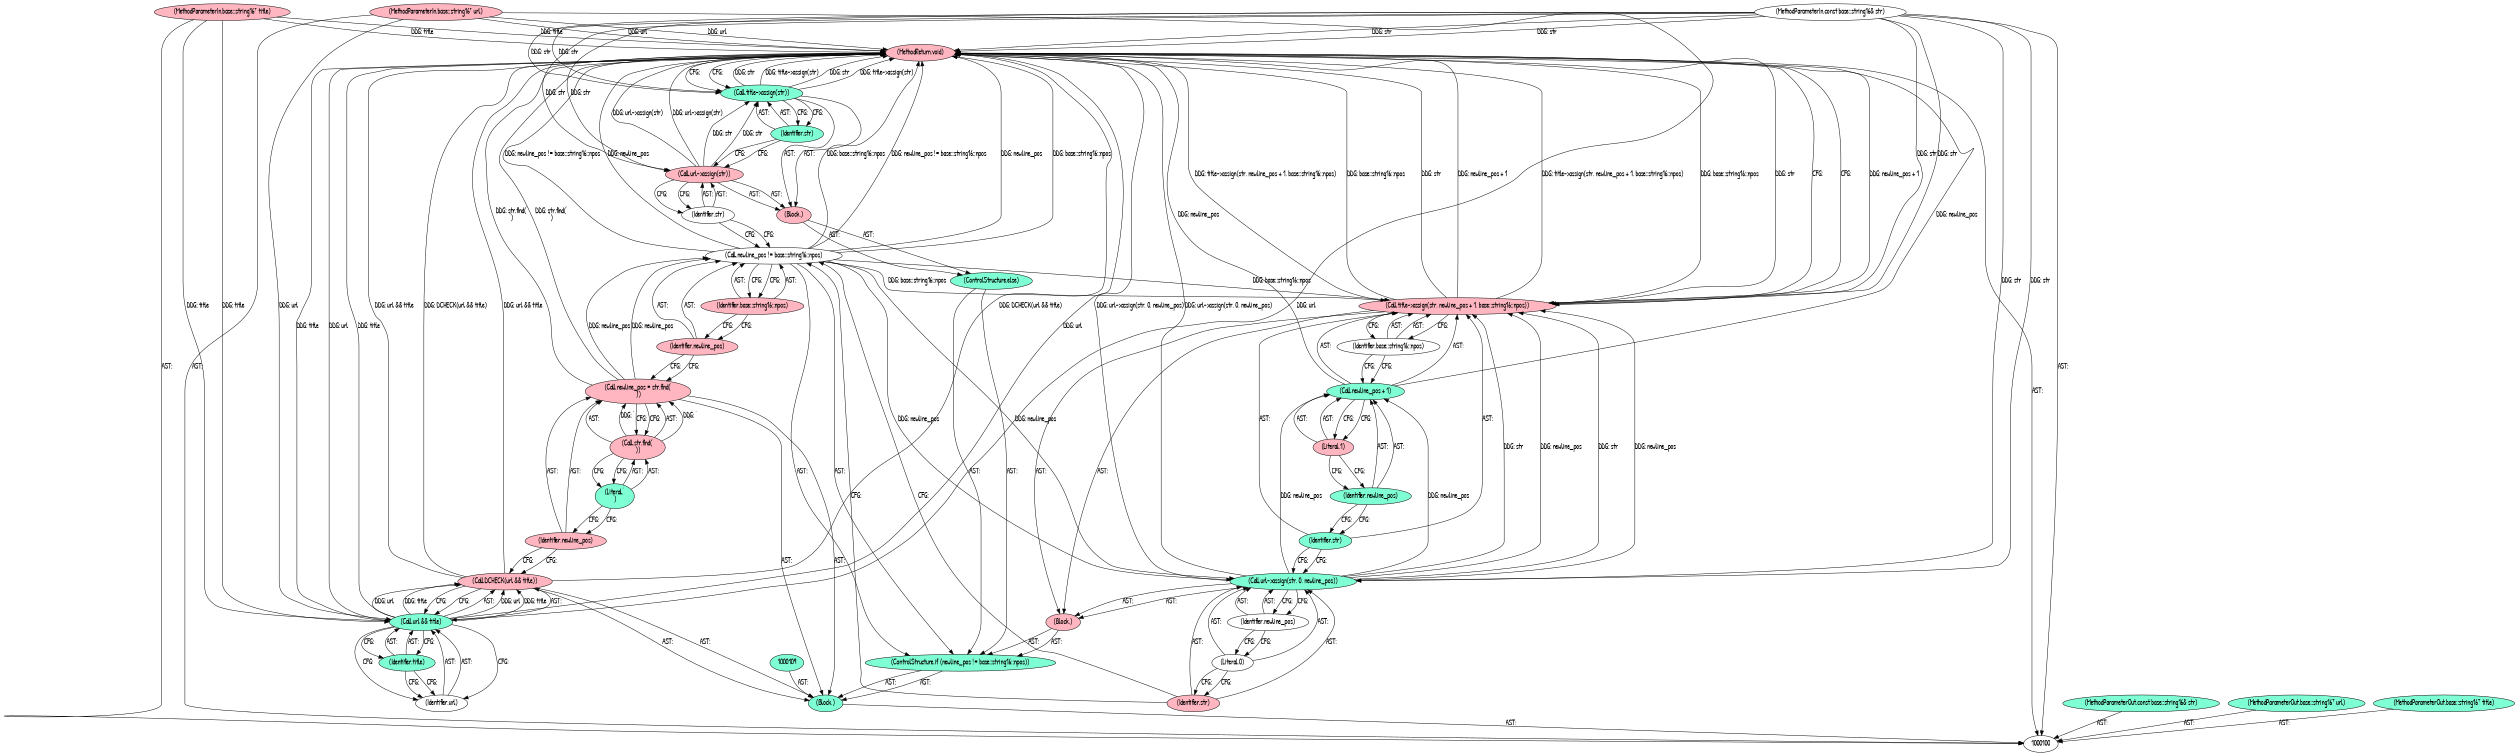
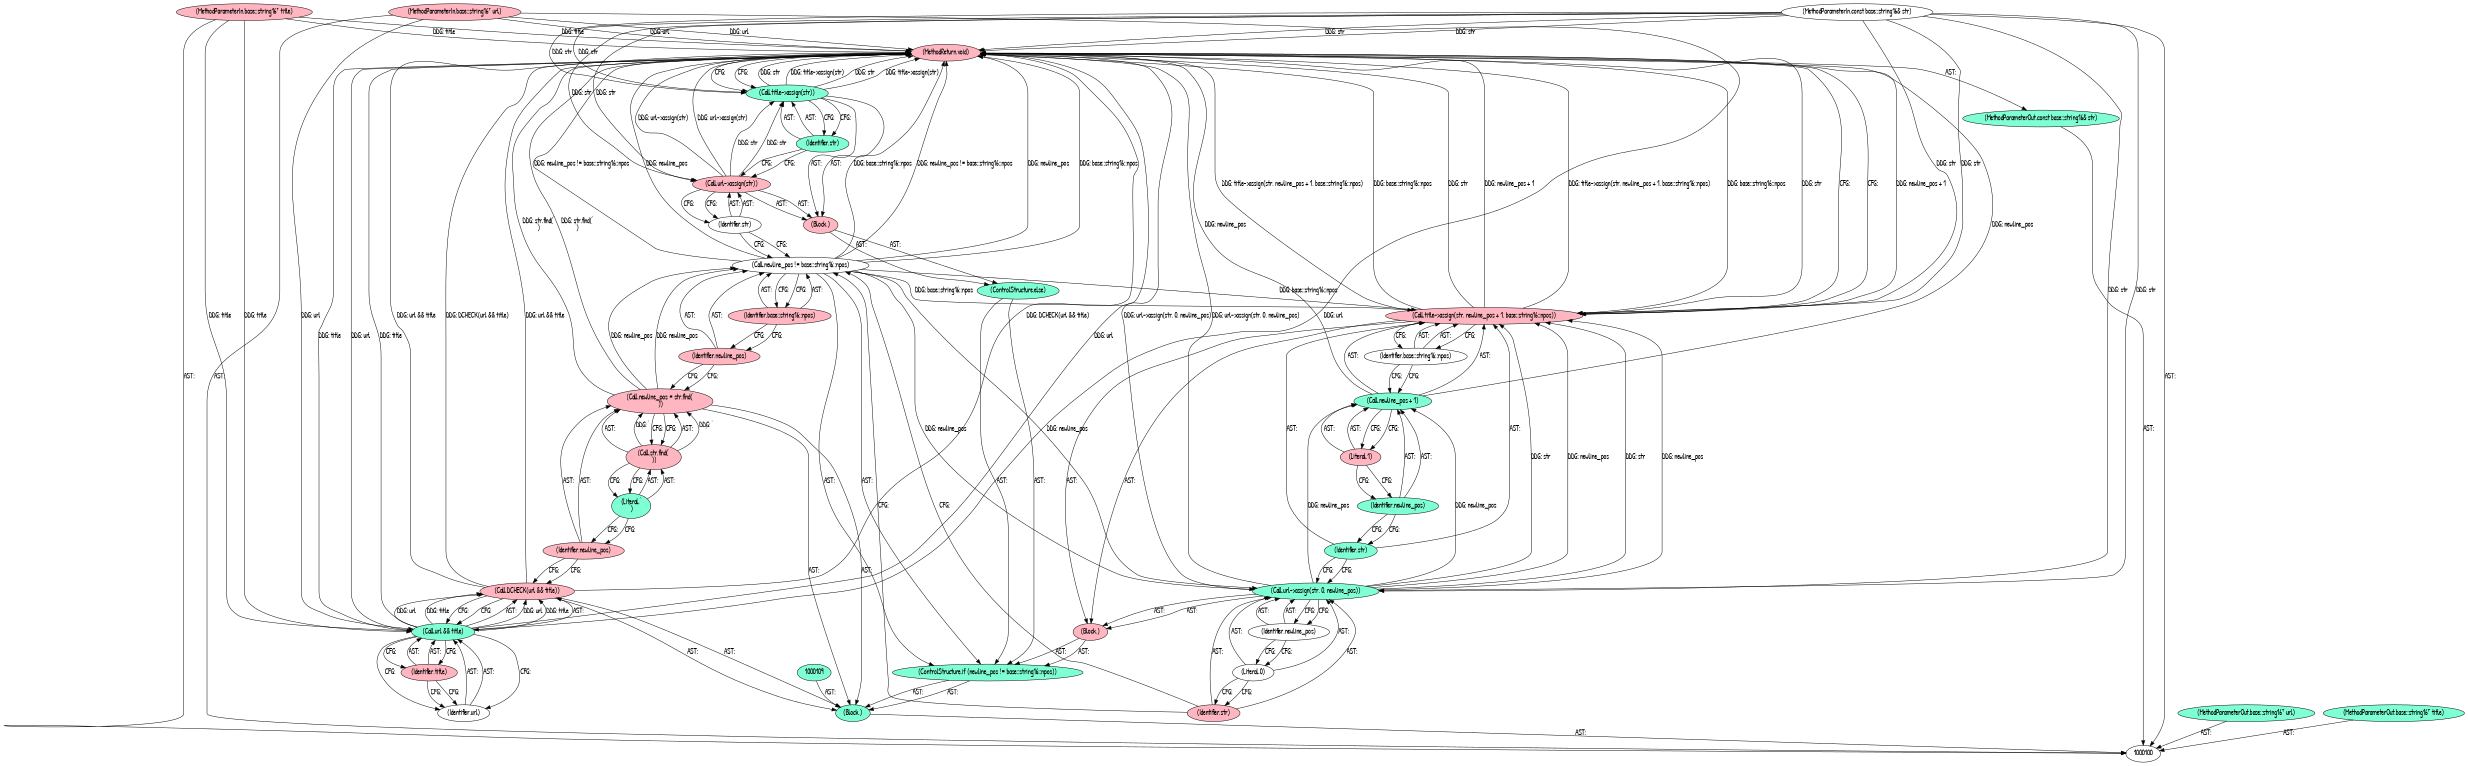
edge "(MethodReturn,void)" -> "1000100": now "(MethodReturn,void)" -> "(MethodParameterOut,const base::string16& str)"
node "(Identifier,title)": fillcolor aquamarine -> lightpink
